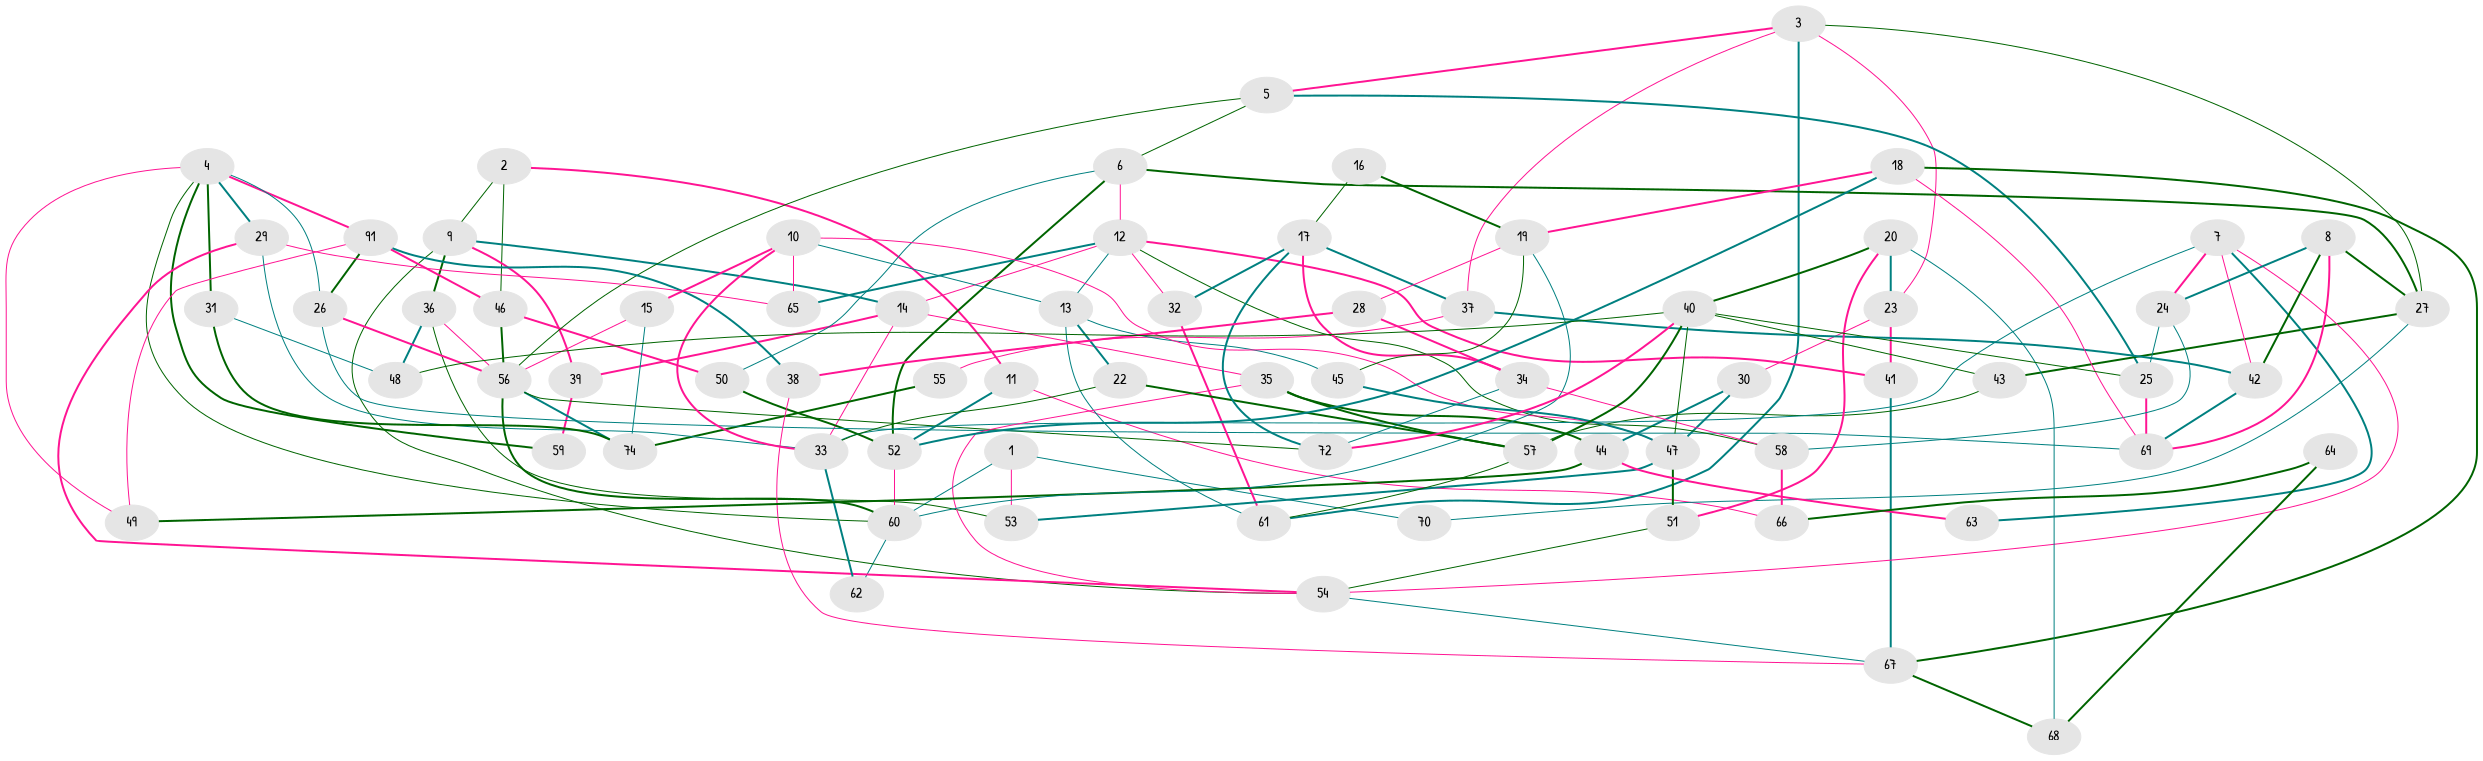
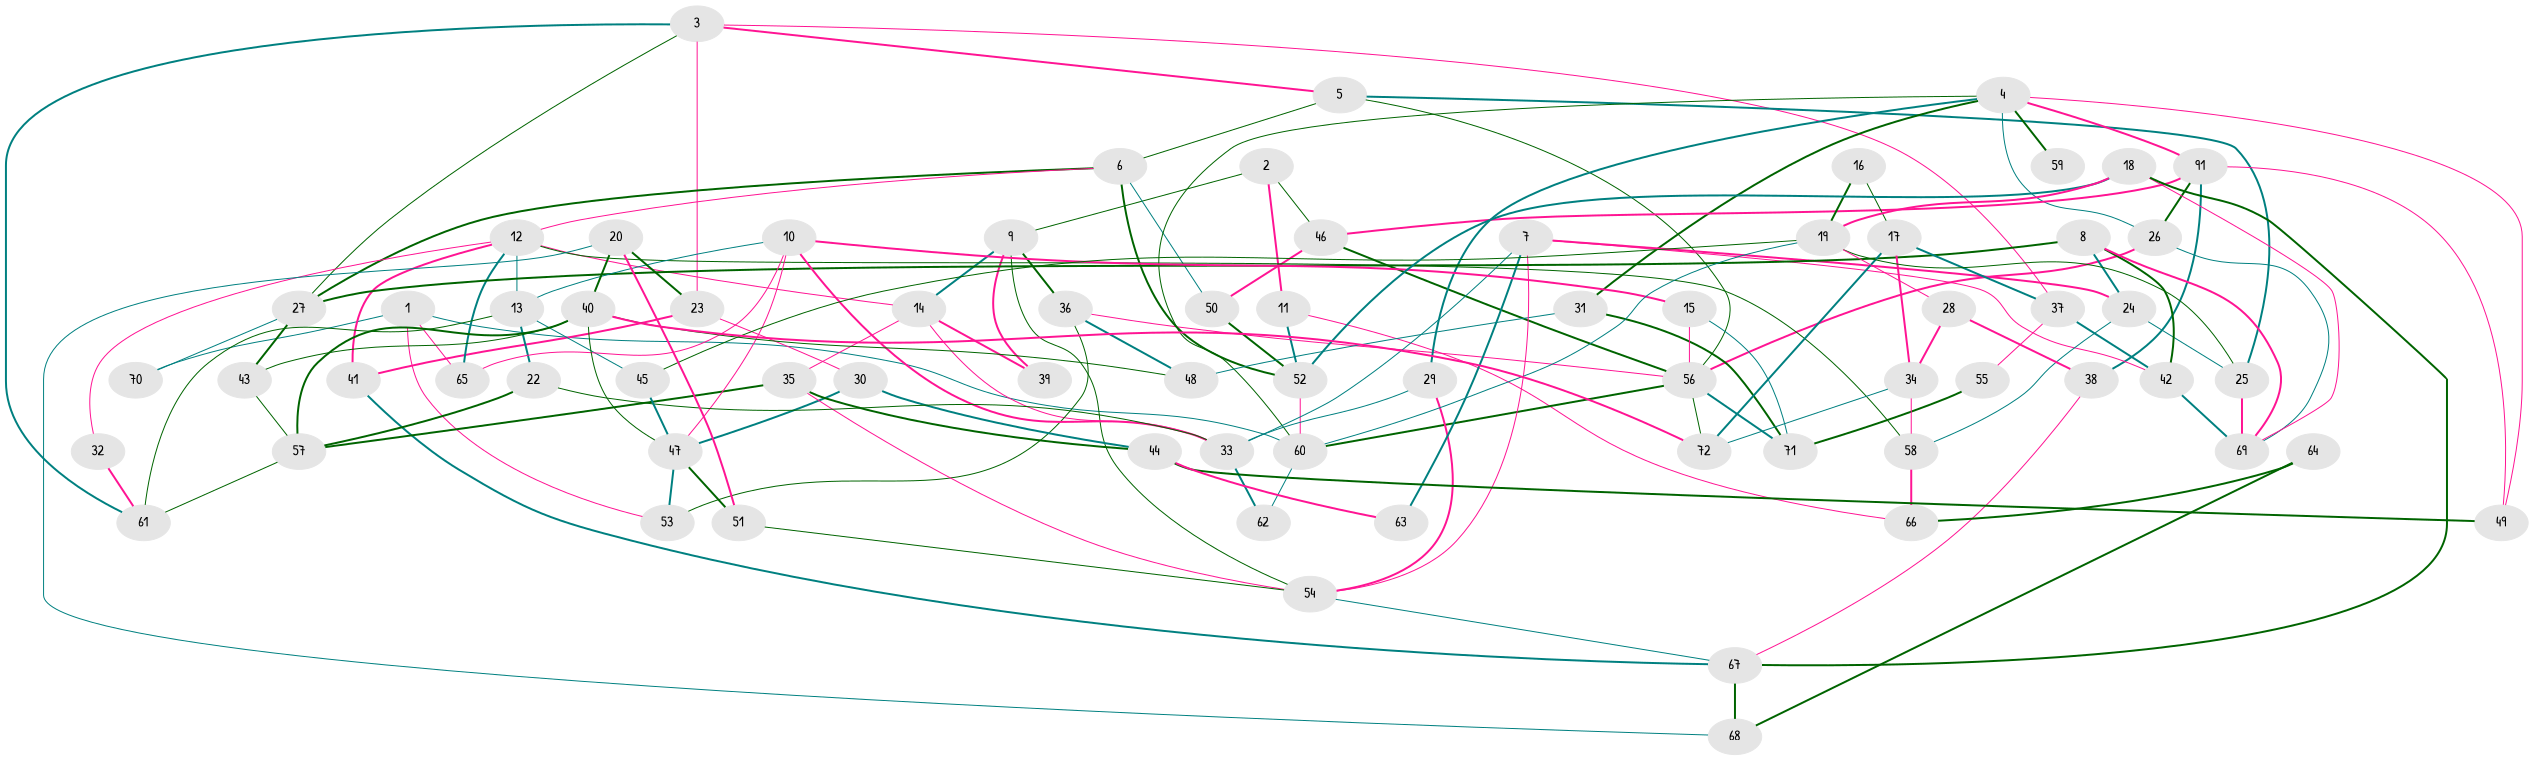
edge "17" -- "32": removed
edge "20" -- "23": color teal -> darkgreen
edge "29" -- "65": now "1" -- "65"
edge "40" -- "25": now "19" -- "25"
edge "39" -- "59": removed
edge "13" -- "61": color teal -> darkgreen
node "74": label "74" -> "71"
